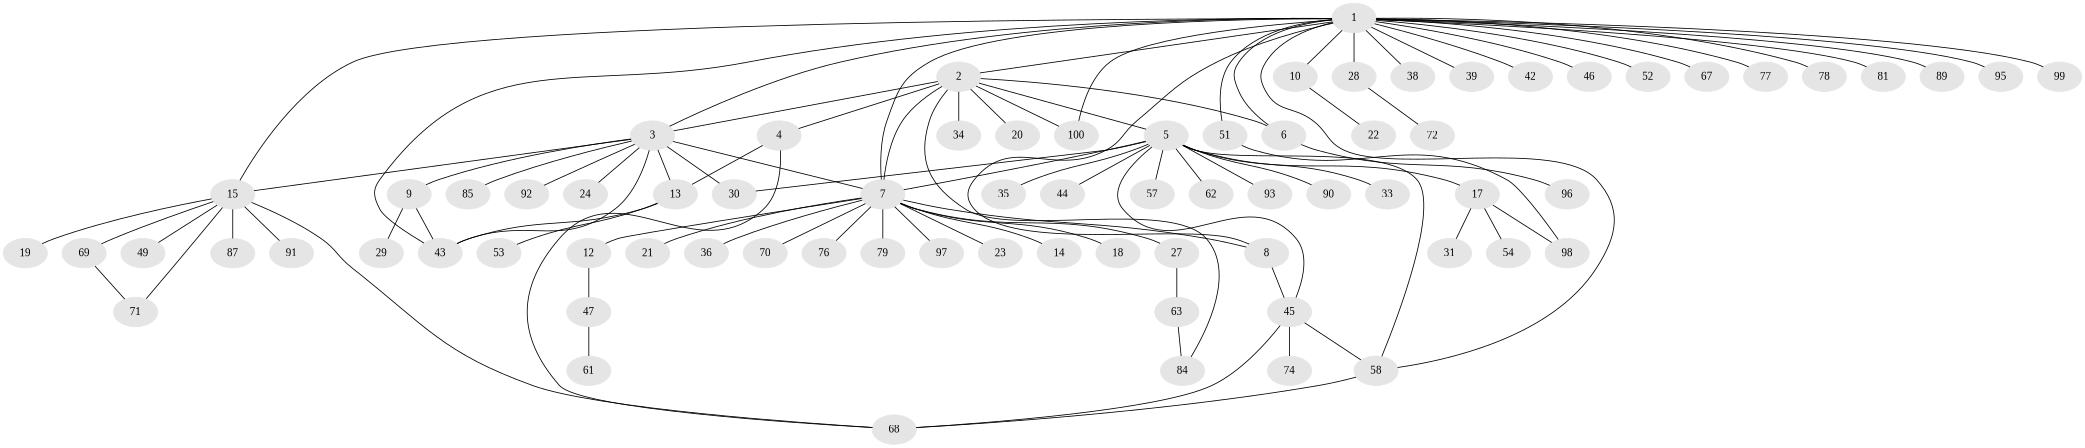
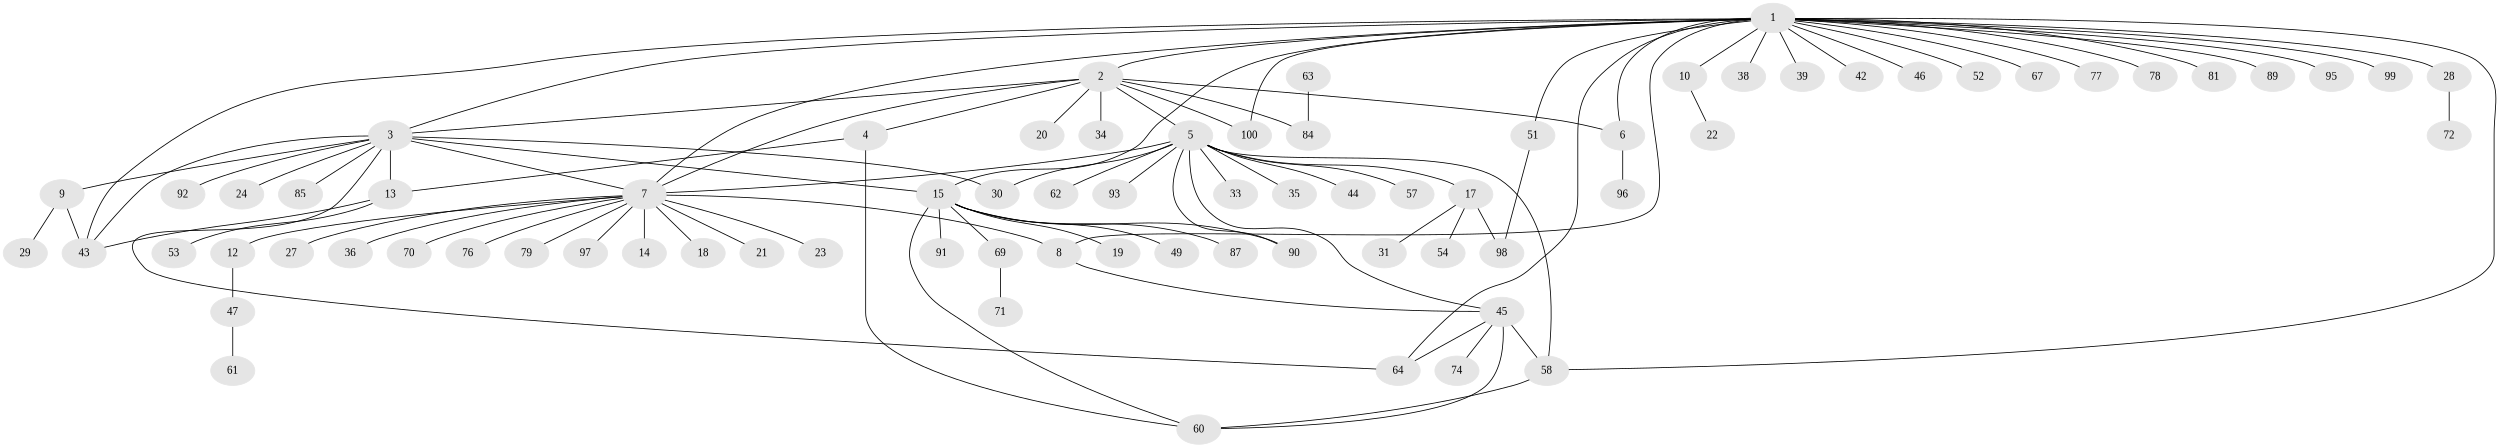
edge "15" -- "71": now "15" -- "90"
edge "27" -- "63": removed
node "64": added
node "68": label "68" -> "60"
